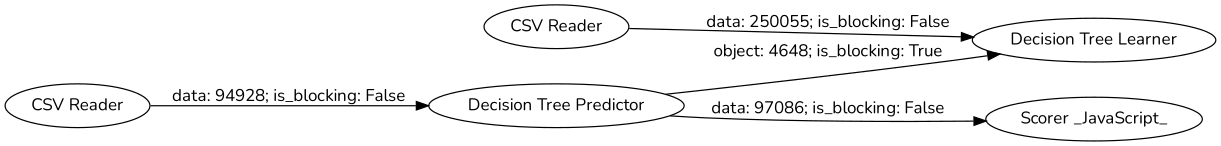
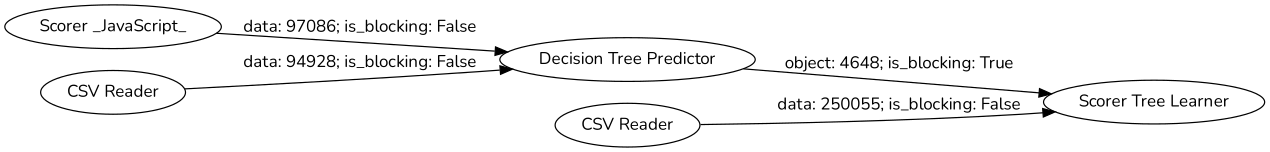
node "Decision Tree Learner": label "Decision Tree Learner" -> "Scorer Tree Learner"
edge "Decision Tree Predictor" -> "Scorer _JavaScript_": reversed
